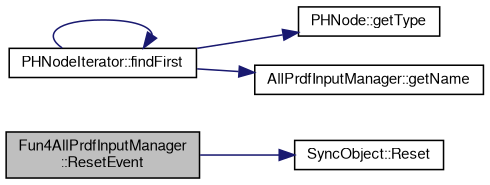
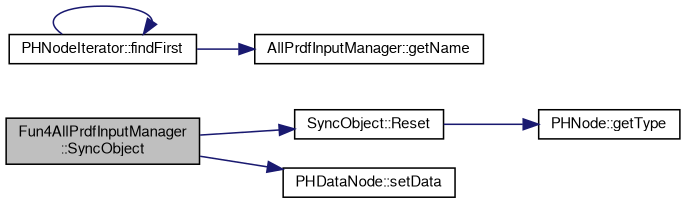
edge "PHNodeIterator::findFirst" -> "PHNode::getType": now "SyncObject::Reset" -> "PHNode::getType"
node "Fun4AllPrdfInputManager ::ResetEvent": label "Fun4AllPrdfInputManager ::ResetEvent" -> "Fun4AllPrdfInputManager ::SyncObject"
node "PHDataNode::setData": added
